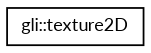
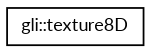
node "gli::texture2D": label "gli::texture2D" -> "gli::texture8D"
